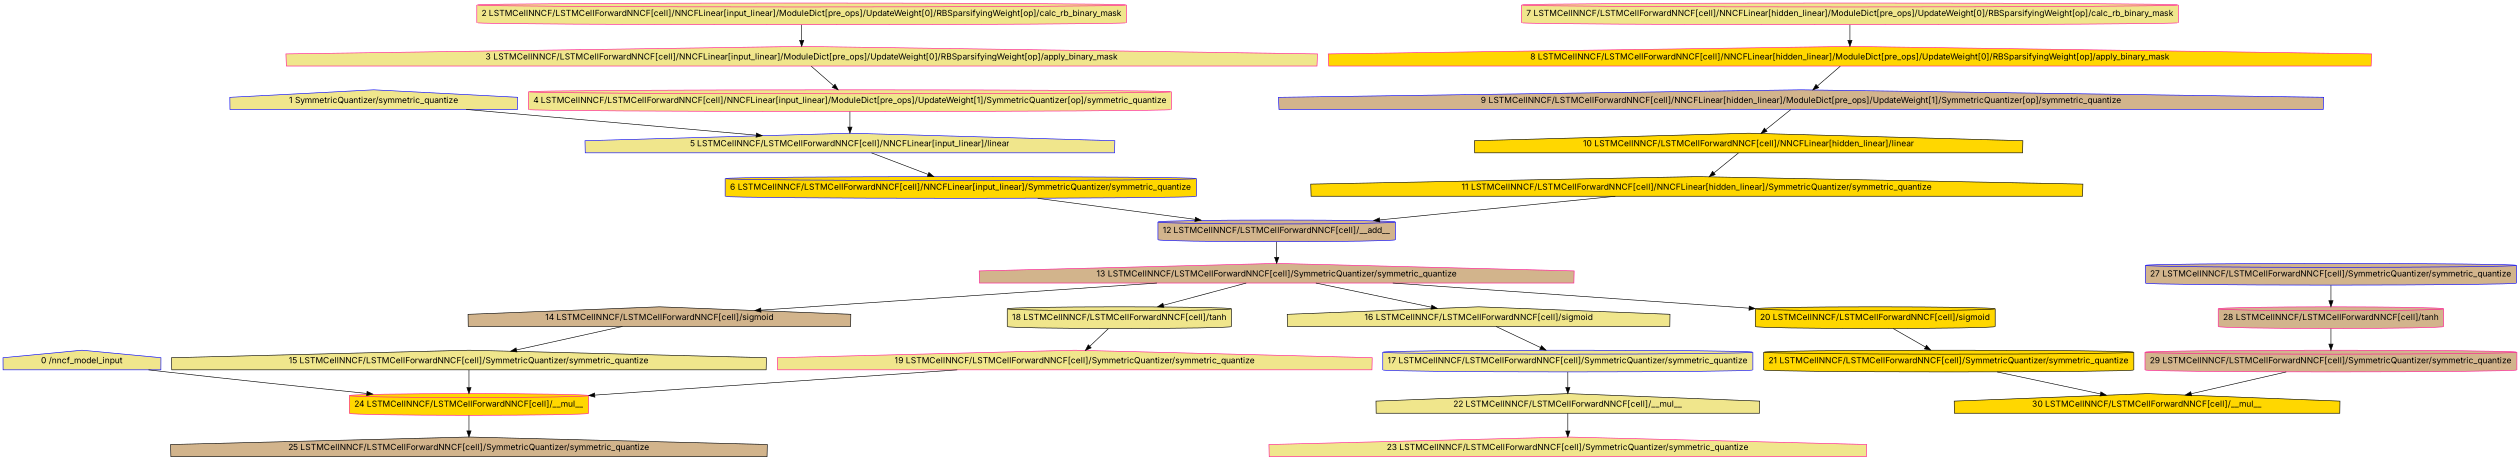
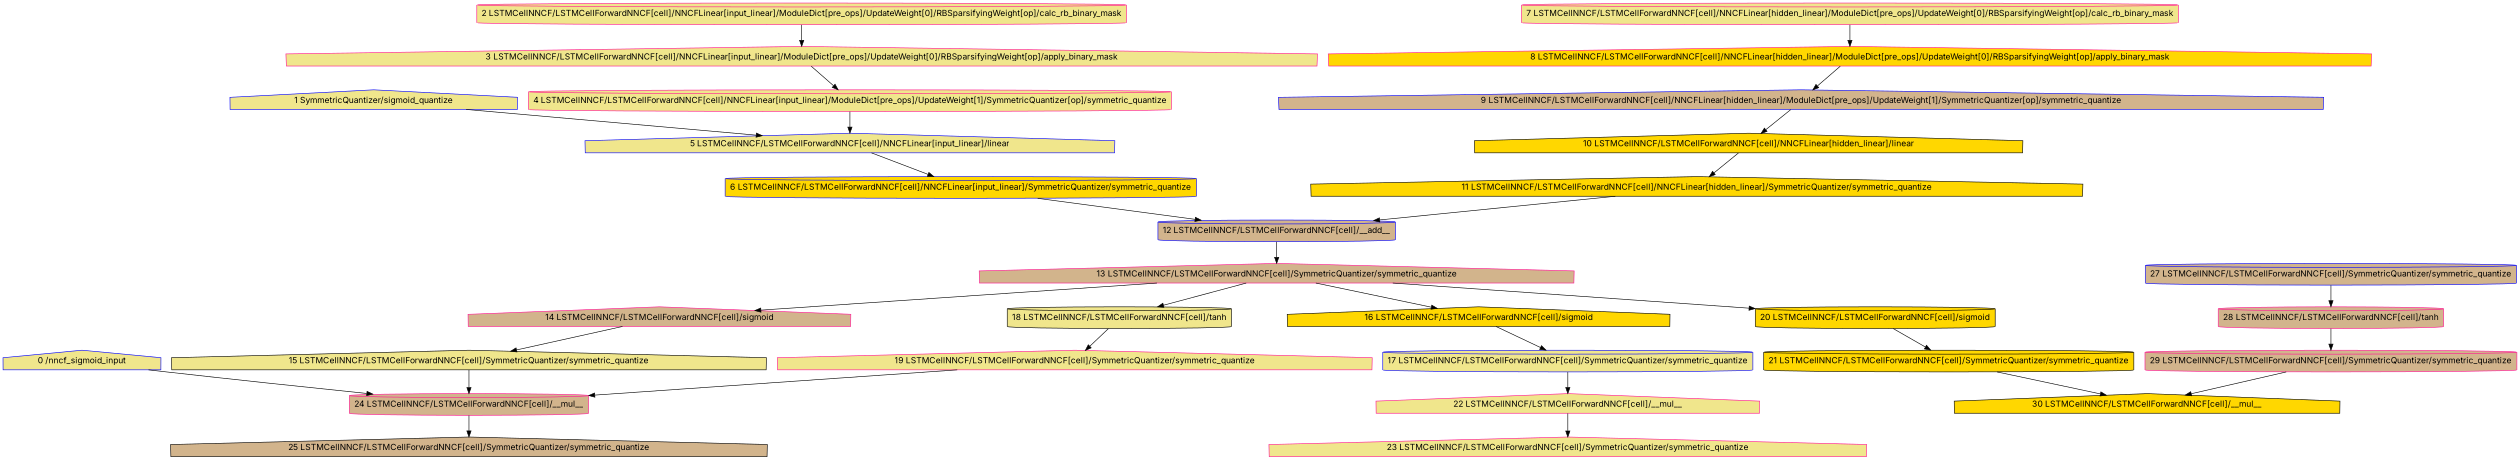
node "1 SymmetricQuantizer/symmetric_quantize": label "1 SymmetricQuantizer/symmetric_quantize" -> "1 SymmetricQuantizer/sigmoid_quantize"
node "14 LSTMCellNNCF/LSTMCellForwardNNCF[cell]/sigmoid": color black -> deeppink
node "16 LSTMCellNNCF/LSTMCellForwardNNCF[cell]/sigmoid": fillcolor khaki -> gold
node "0 /nncf_model_input": label "0 /nncf_model_input" -> "0 /nncf_sigmoid_input"
node "24 LSTMCellNNCF/LSTMCellForwardNNCF[cell]/__mul__": fillcolor gold -> tan
node "22 LSTMCellNNCF/LSTMCellForwardNNCF[cell]/__mul__": color black -> deeppink
